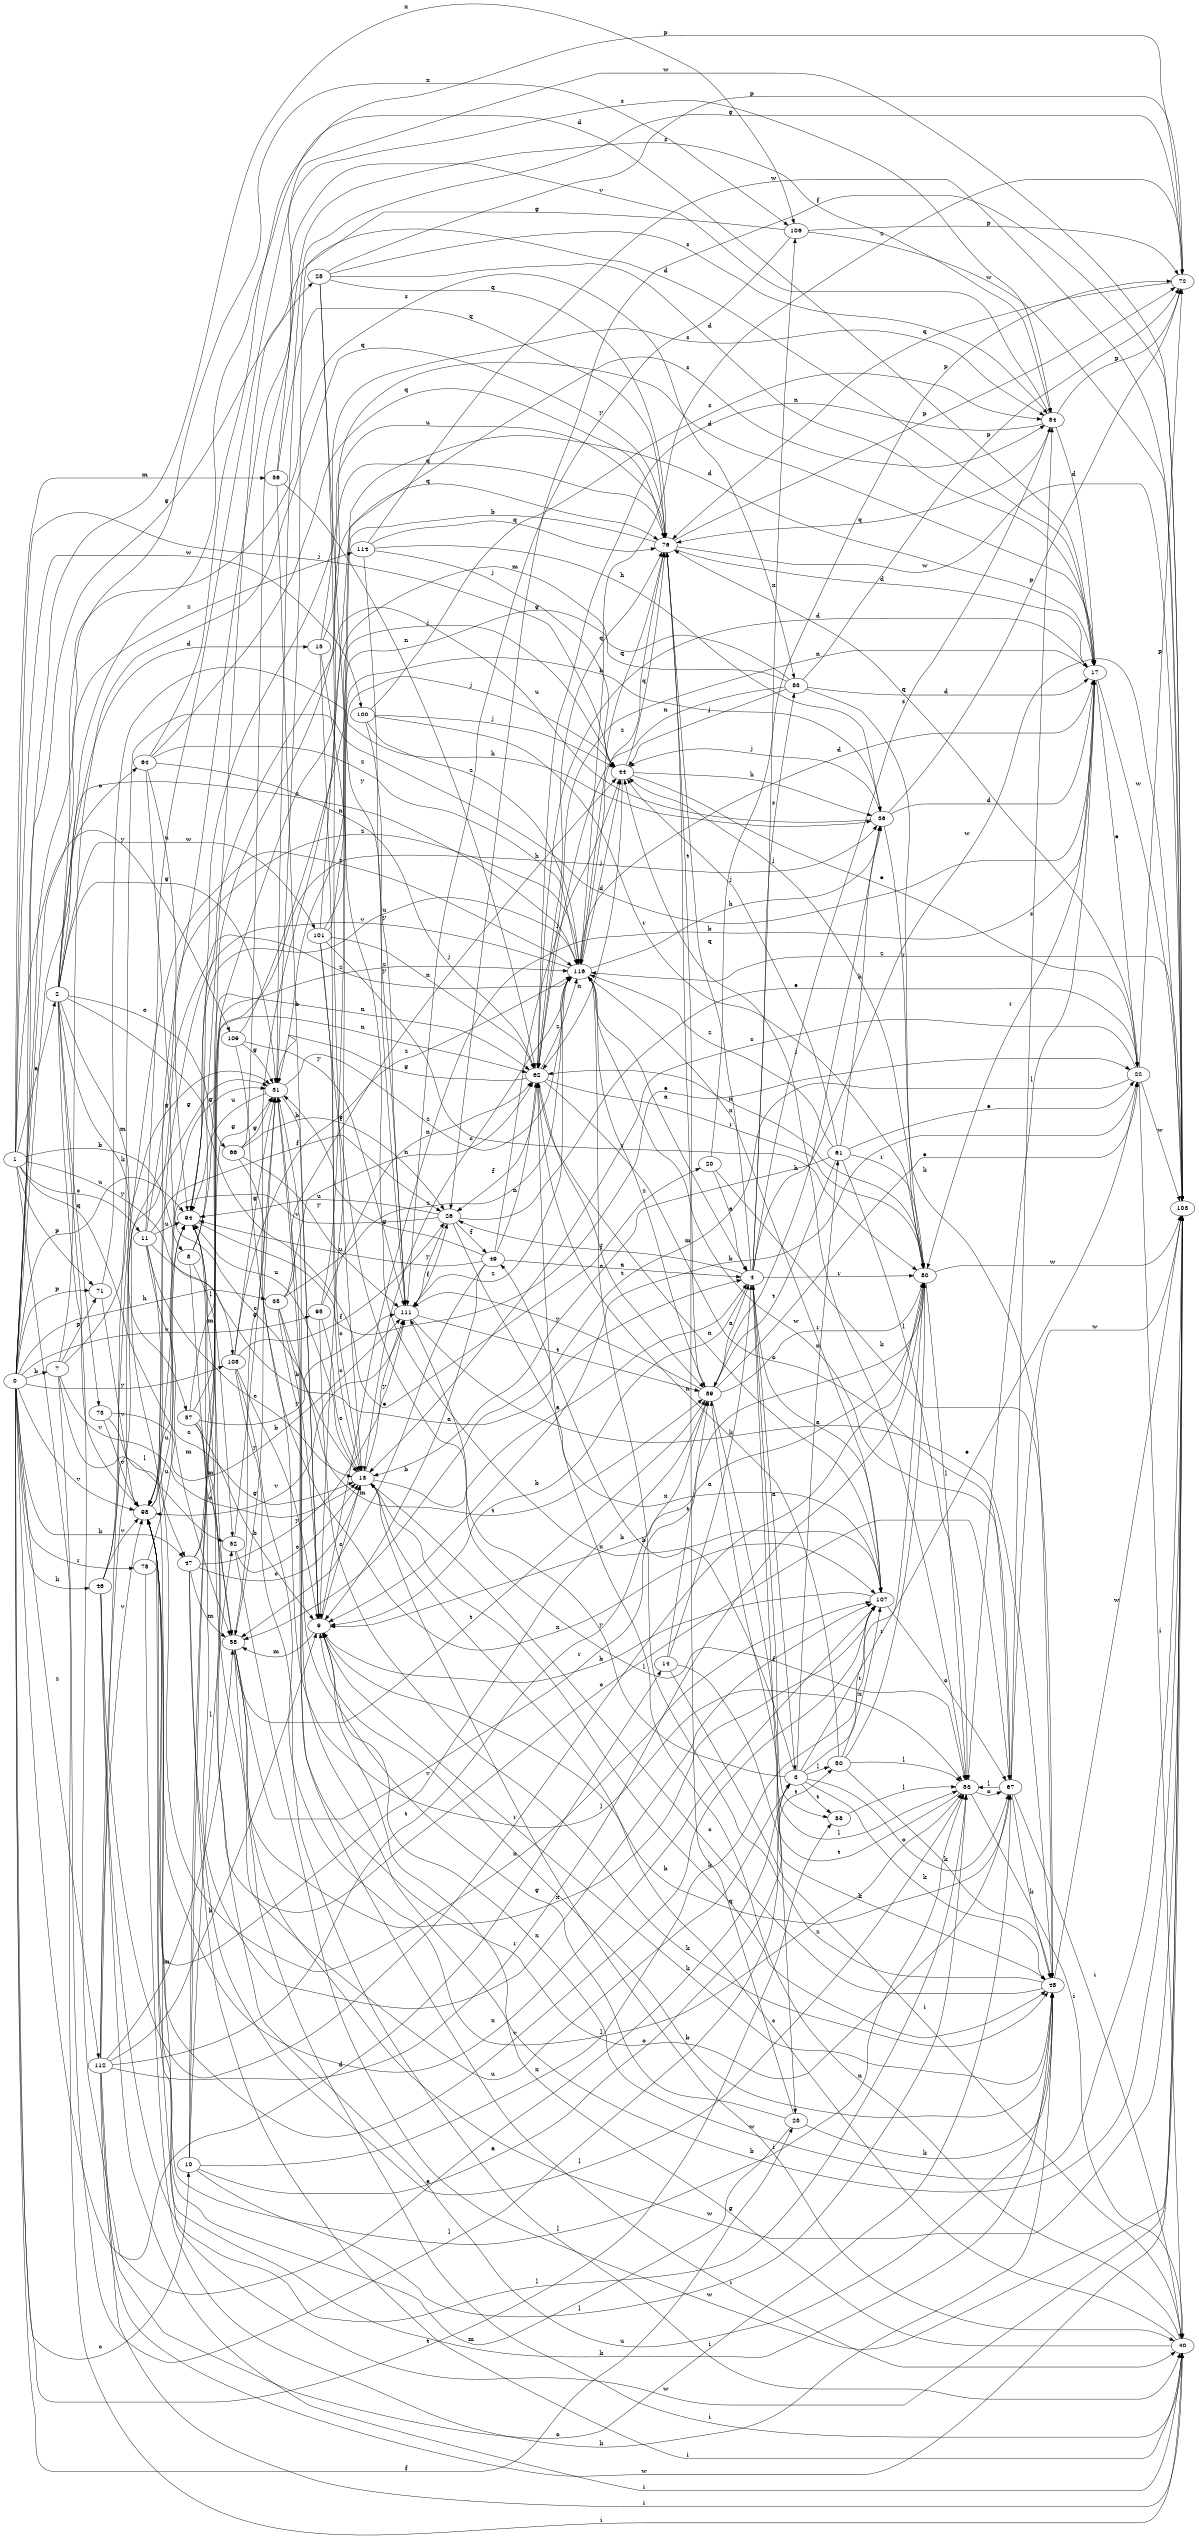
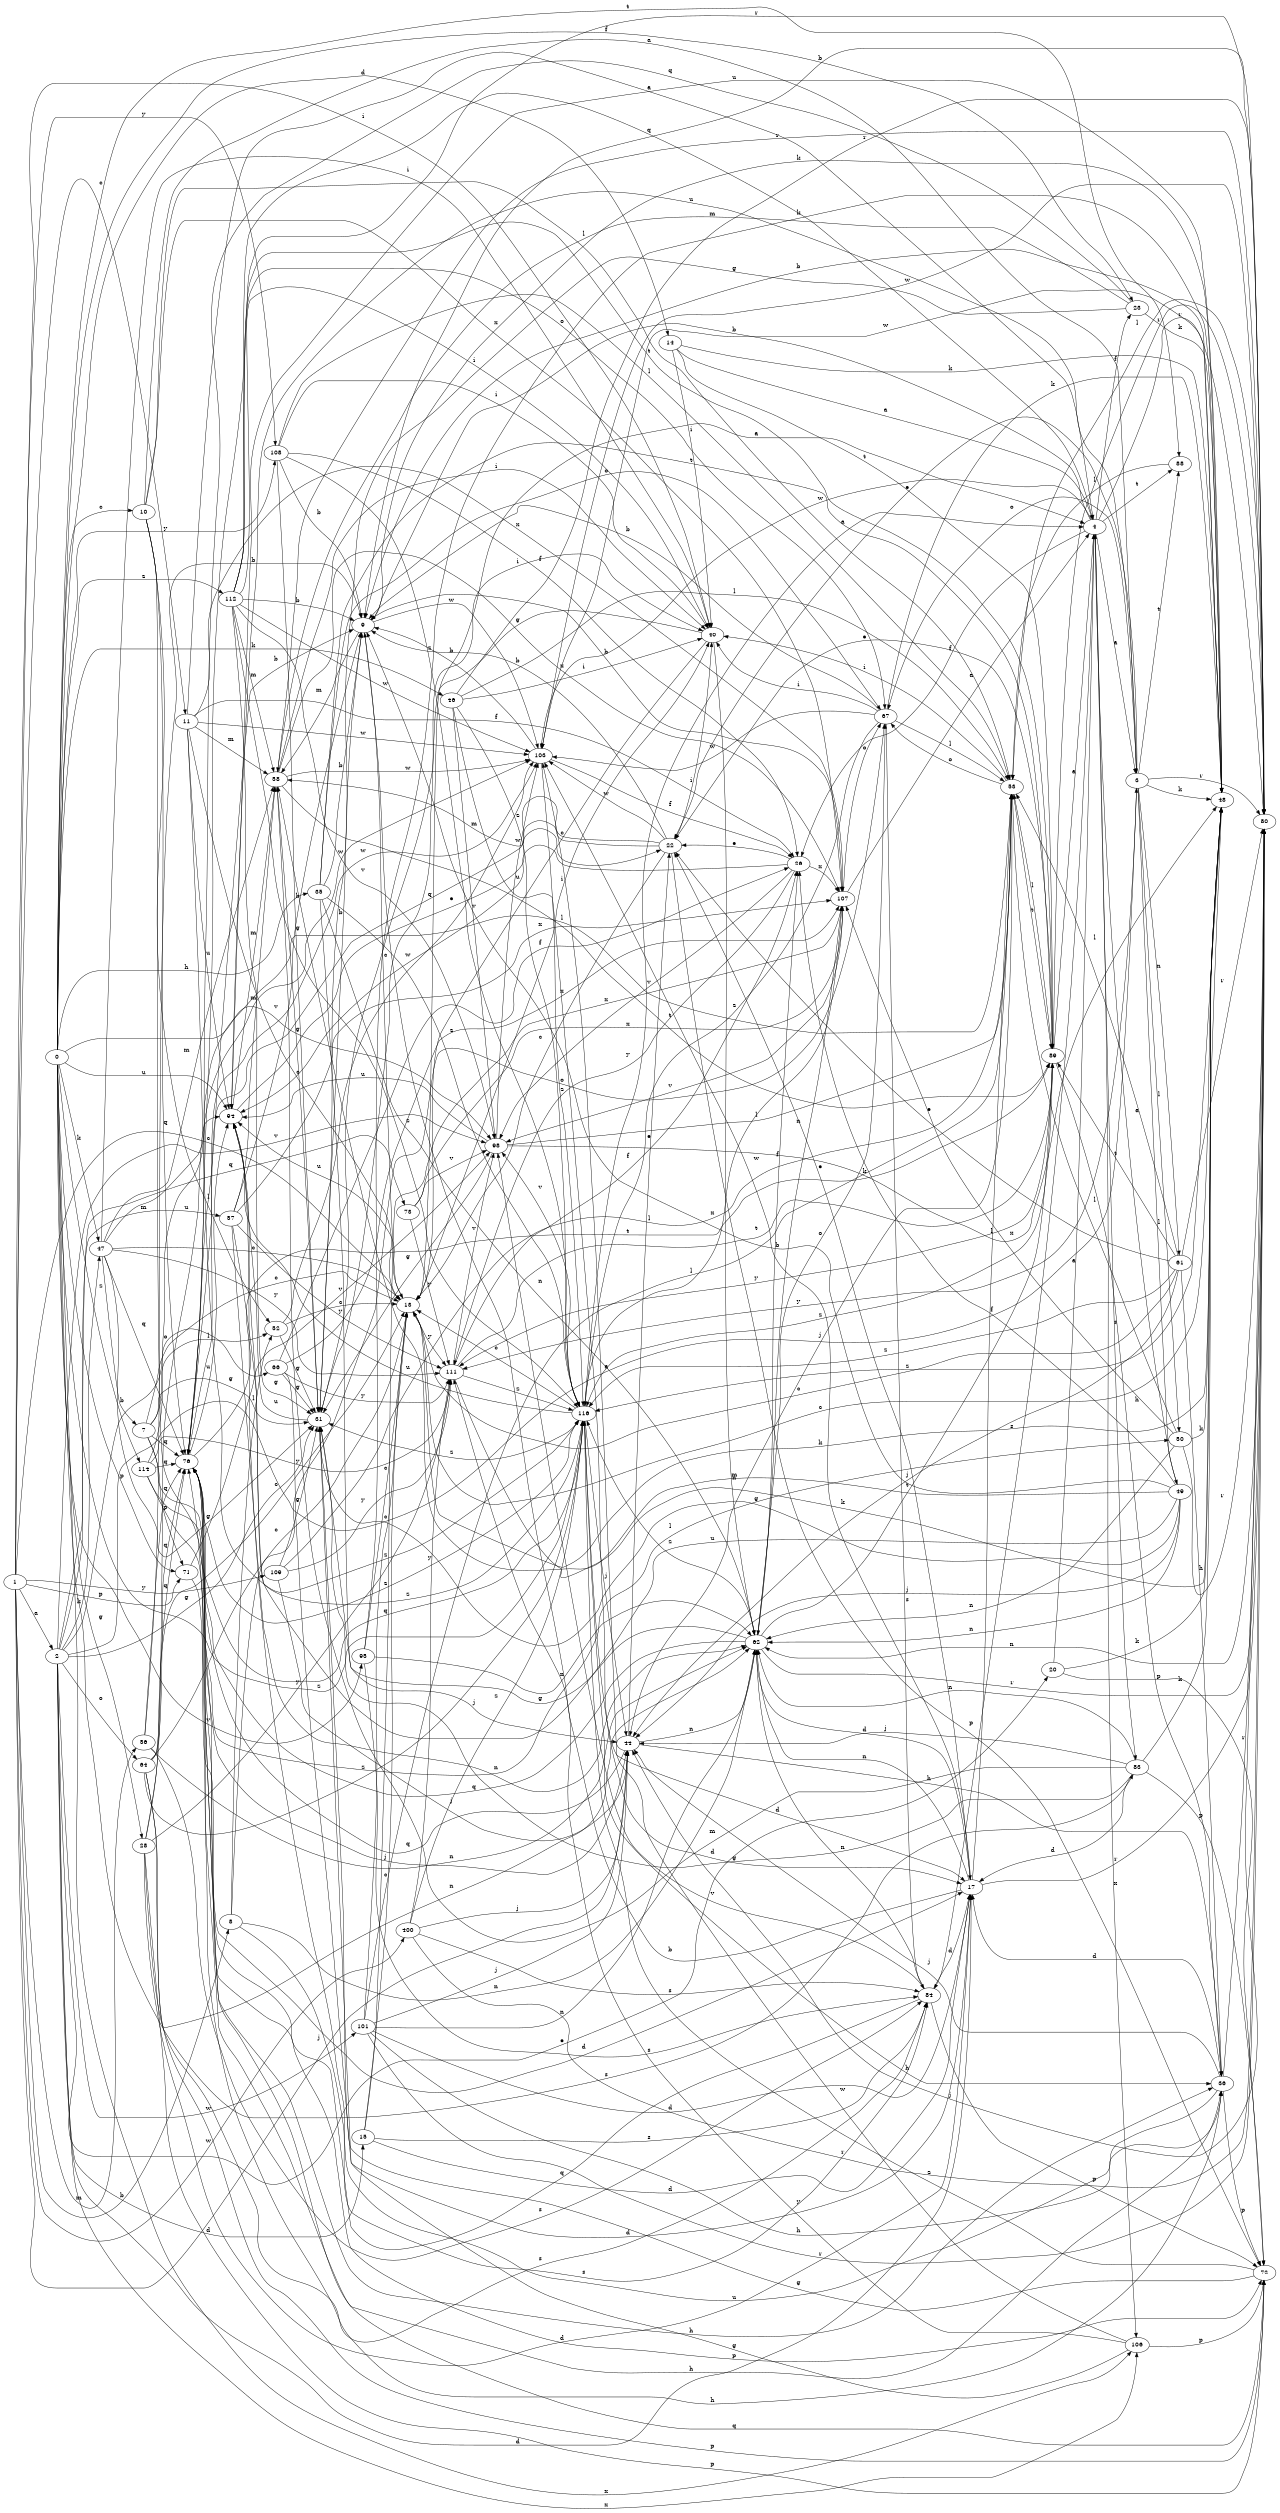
node "100": label "100" -> "400"
edge "31" -> "116": reversed
edge "26" -> "49": reversed
edge "67" -> "116": label "w" -> "z"
edge "0" -> "7": now "47" -> "7"
edge "3" -> "49": label "b" -> "l"
node "78": removed
edge "89" -> "98": removed, label "v"
edge "23" -> "98": now "23" -> "58"
